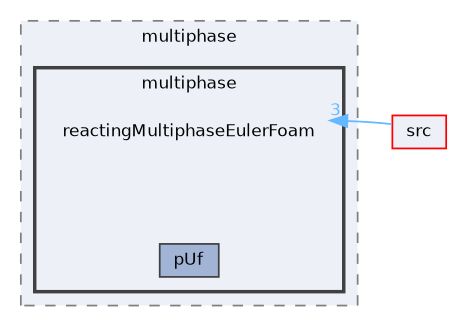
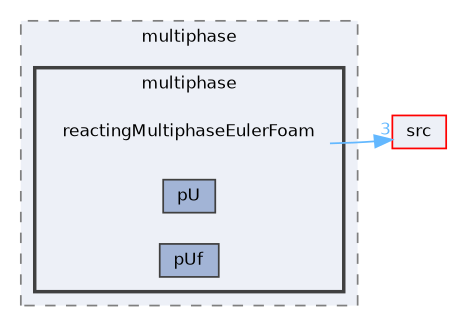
edge "src" -> "reactingMultiphaseEulerFoam": reversed
node "pU": added
